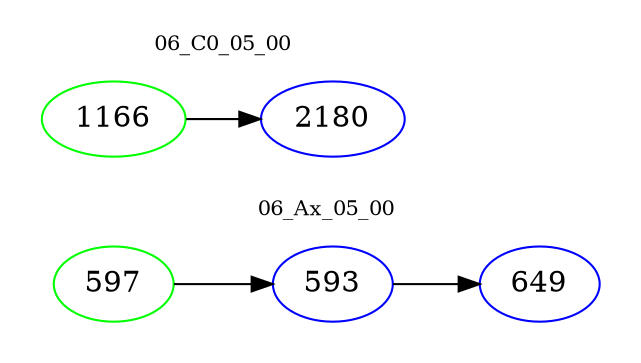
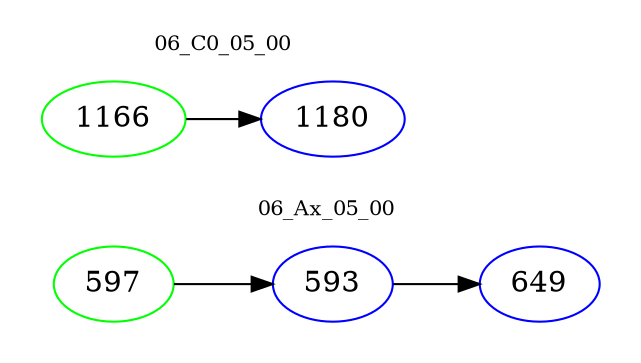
node "2180": label "2180" -> "1180"
